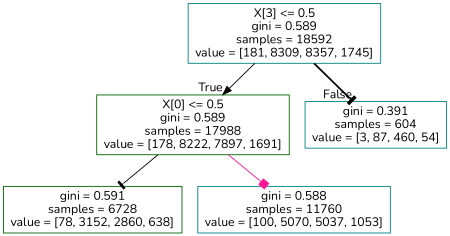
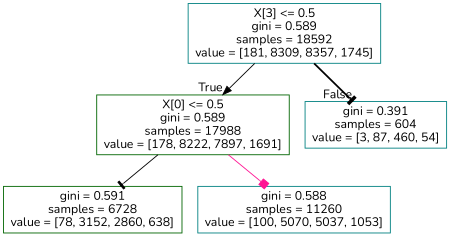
node "gini = 0.588 samples = 11760 value = [100, 5070, 5037, 1053]": label "gini = 0.588 samples = 11760 value = [100, 5070, 5037, 1053]" -> "gini = 0.588 samples = 11260 value = [100, 5070, 5037, 1053]"
